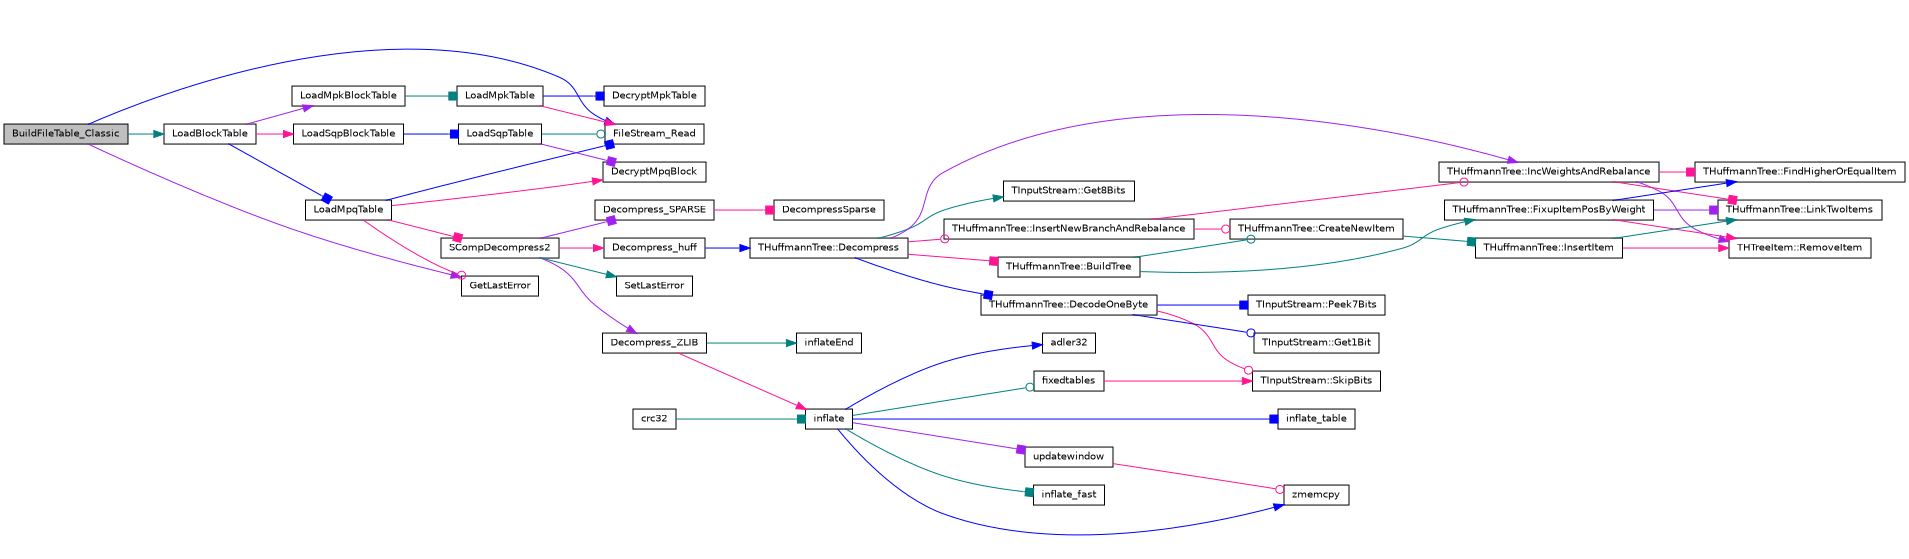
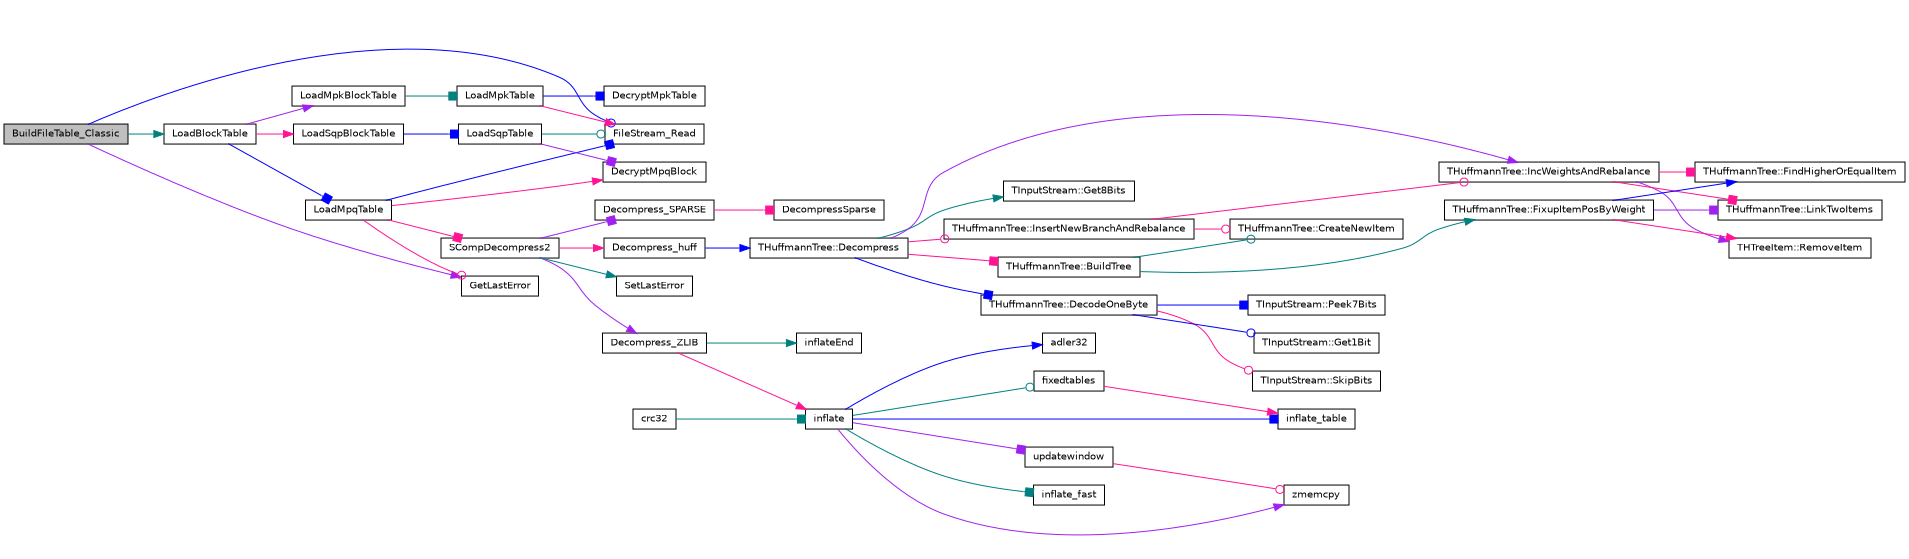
edge "BuildFileTable_Classic" -> "FileStream_Read": arrowhead normal -> odot
node "THuffmannTree::InsertItem": removed
edge "fixedtables" -> "TInputStream::SkipBits": now "fixedtables" -> "inflate_table"
edge "inflate" -> "zmemcpy": color blue -> purple
